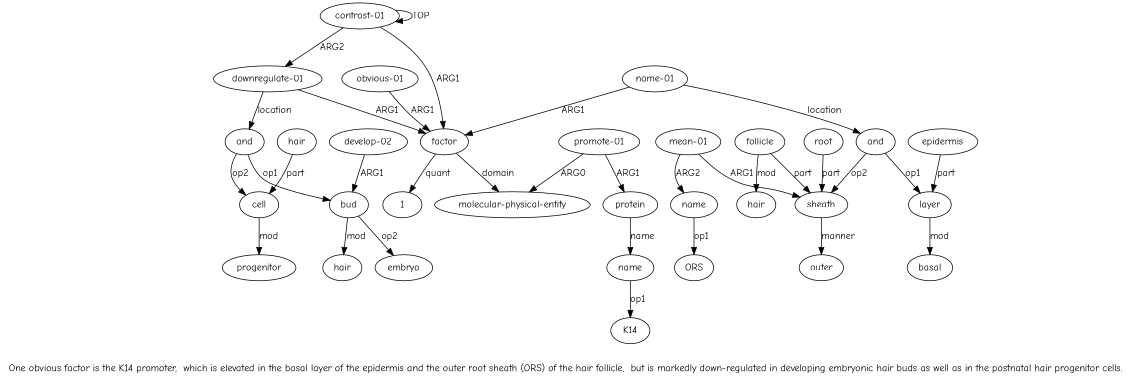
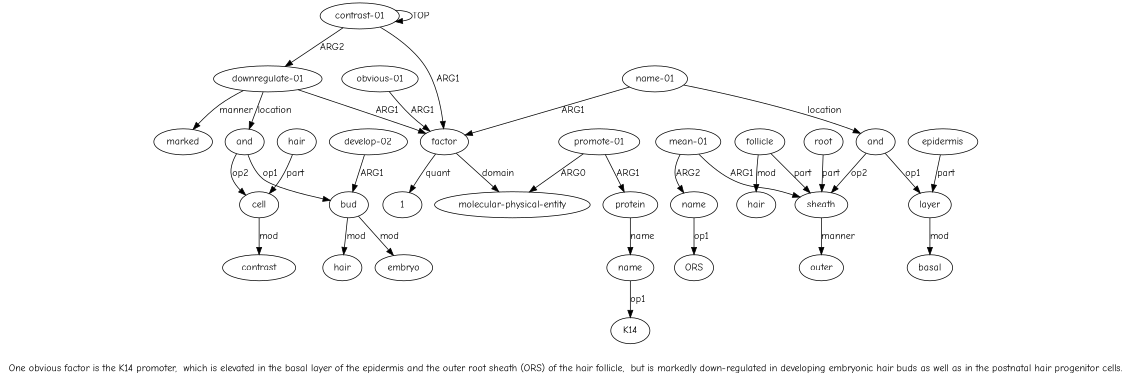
node "marked": added
edge "bud" -> "embryo": label "op2" -> "mod"
node "progenitor": label "progenitor" -> "contrast"
